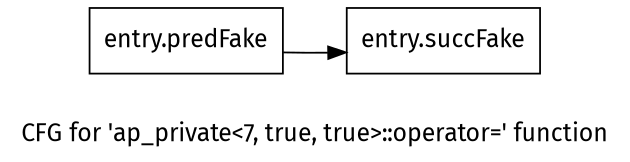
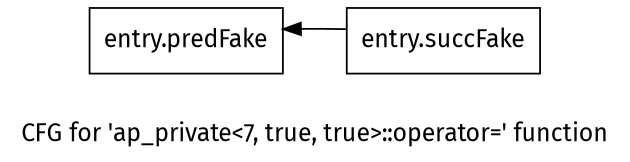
edge "entry.predFake" -> "entry.succFake": reversed
